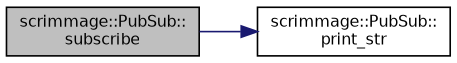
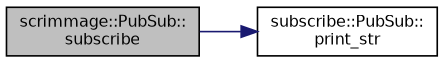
node "scrimmage::PubSub:: print_str": label "scrimmage::PubSub:: print_str" -> "subscribe::PubSub:: print_str"
